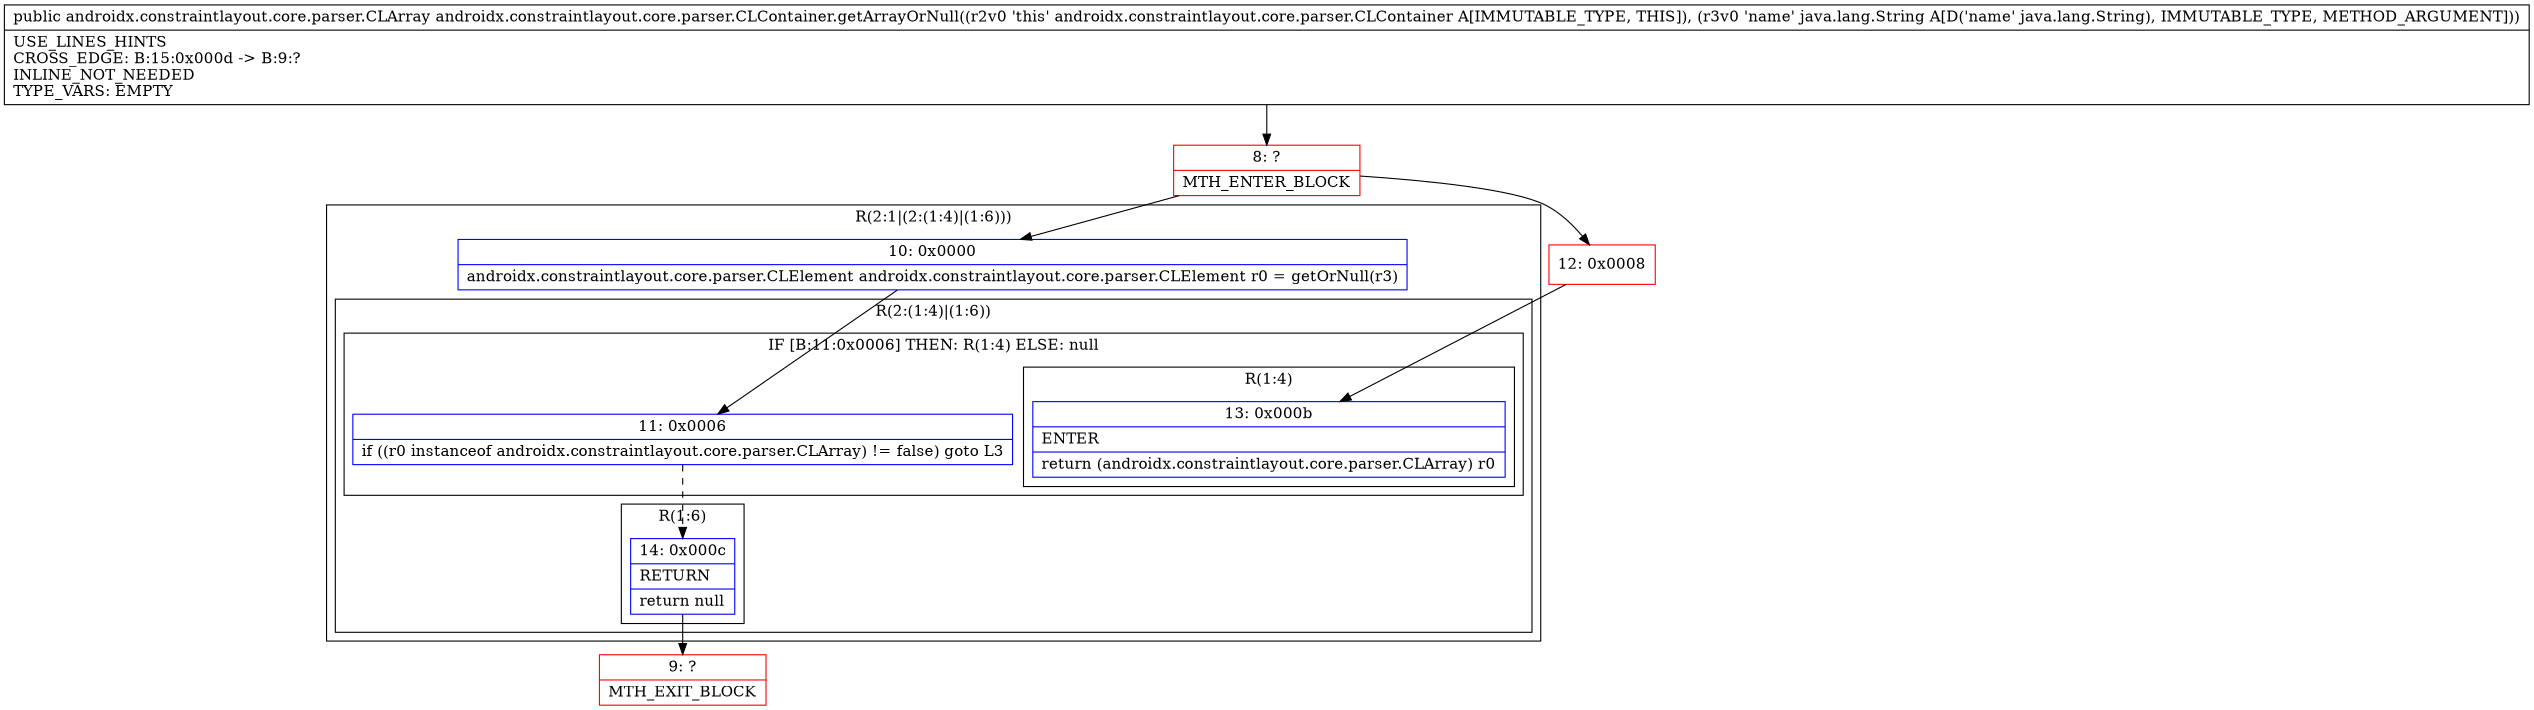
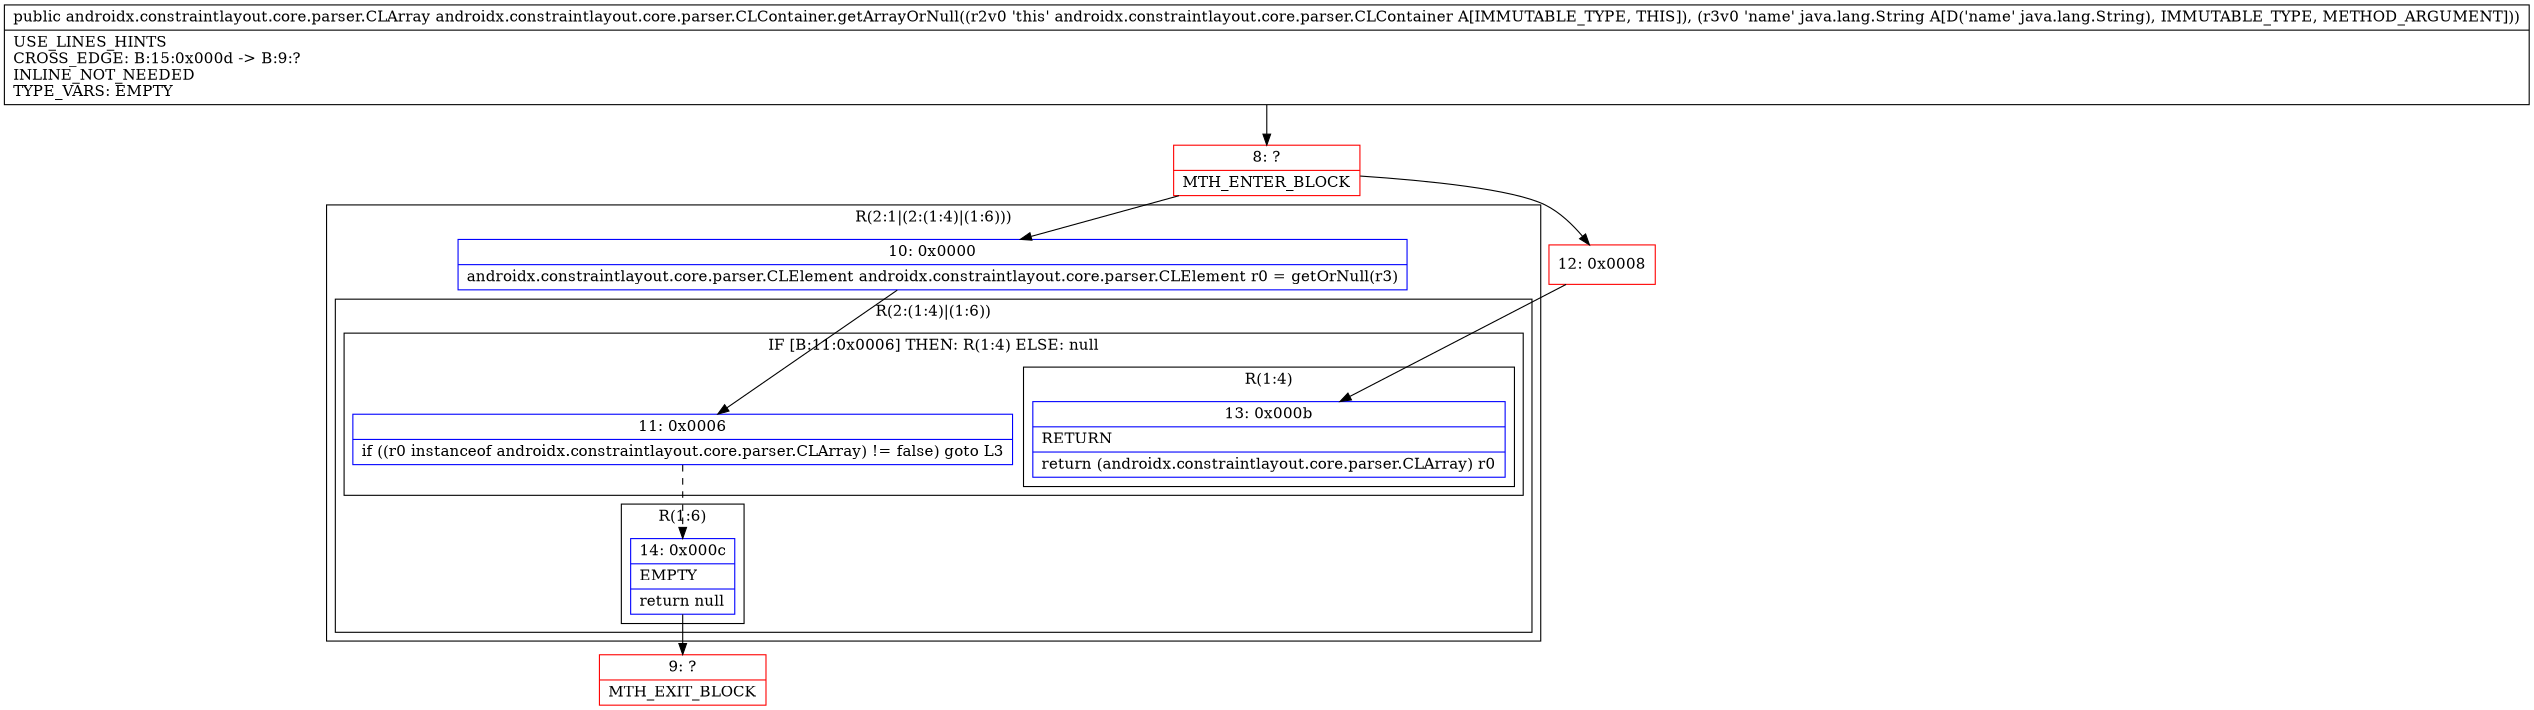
node "13: 0x000b": text "ENTER" -> "RETURN"
node "14: 0x000c": text "RETURN" -> "EMPTY"
